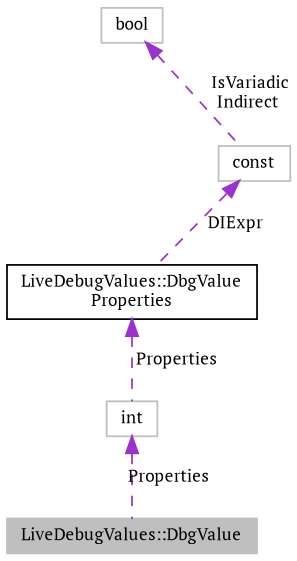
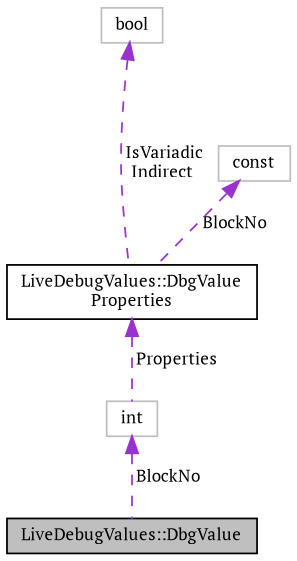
edge "const" -> "bool": now "LiveDebugValues::DbgValue Properties" -> "bool"
edge "LiveDebugValues::DbgValue Properties" -> "const": label " DIExpr" -> " BlockNo"
edge "LiveDebugValues::DbgValue" -> "int": label " Properties" -> " BlockNo"
node "LiveDebugValues::DbgValue": color grey75 -> black
